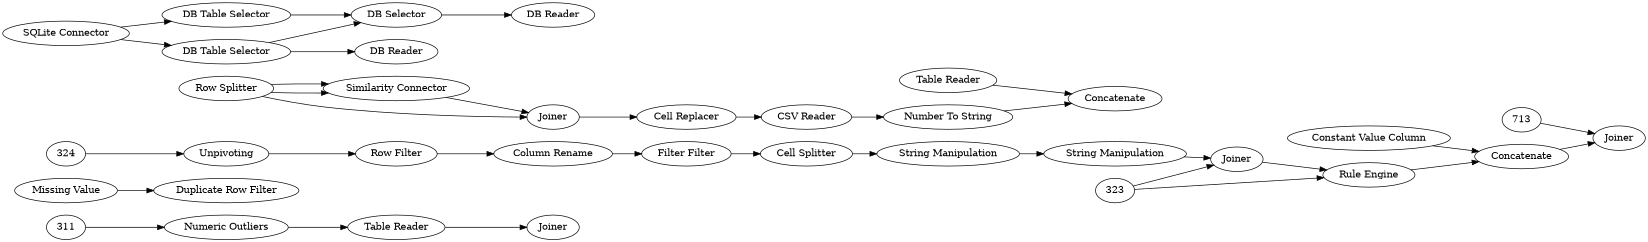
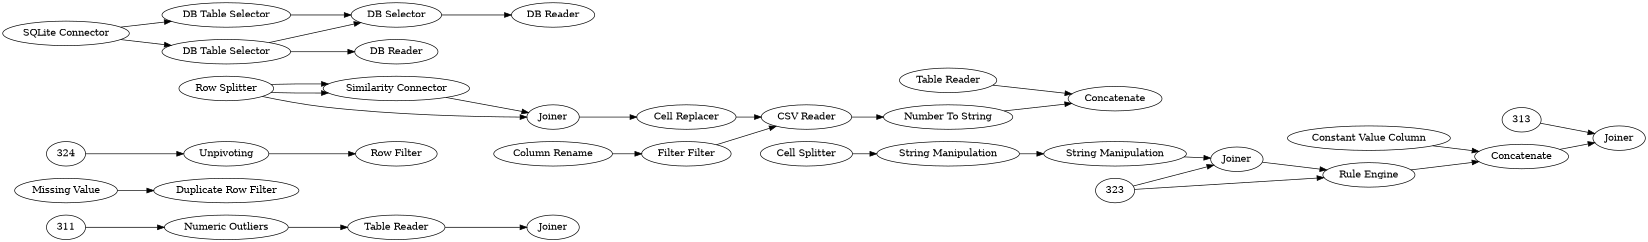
node "713": label "713" -> "313"
edge "Row Filter" -> "Column Rename": removed
edge "Filter Filter" -> "Cell Splitter": now "Filter Filter" -> "CSV Reader"
